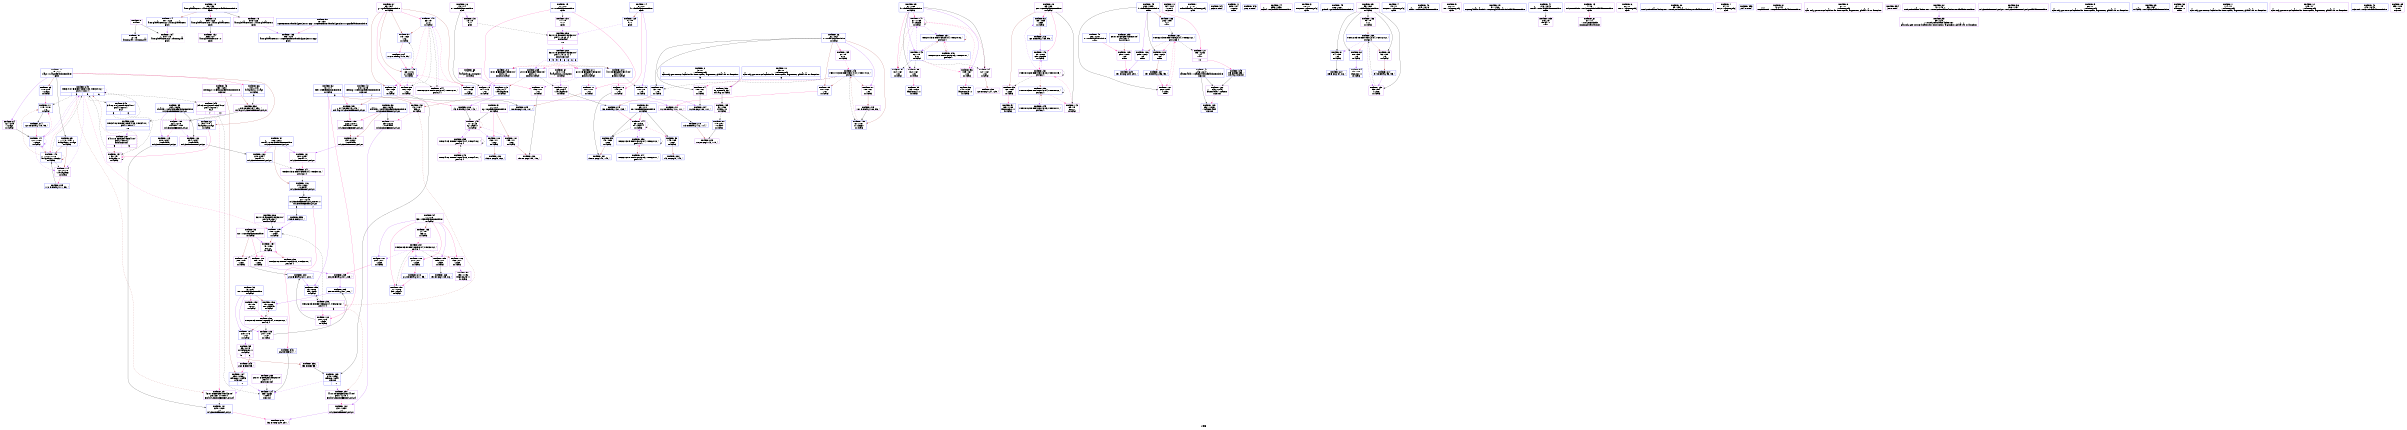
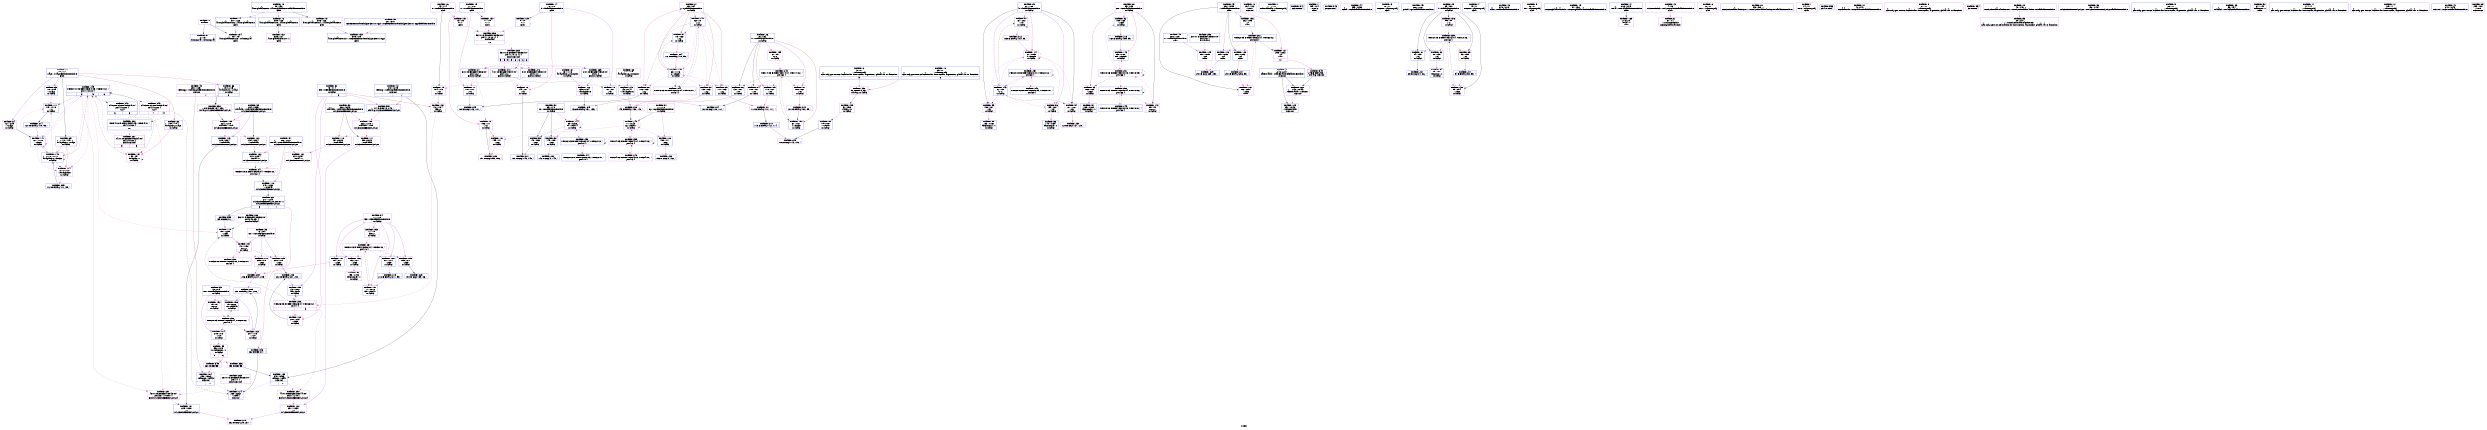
node "NodeID: 69": text "_Z3runi" -> "_Z3source"
node "NodeID: 212": added
node "NodeID: 95": text "_Z4base" -> "_Z4calci"
edge "NodeID: 151" -> "NodeID: 117": now "NodeID: 158" -> "NodeID: 117"
edge "NodeID: 31" -> "NodeID: 101": now "NodeID: 78" -> "NodeID: 101"
